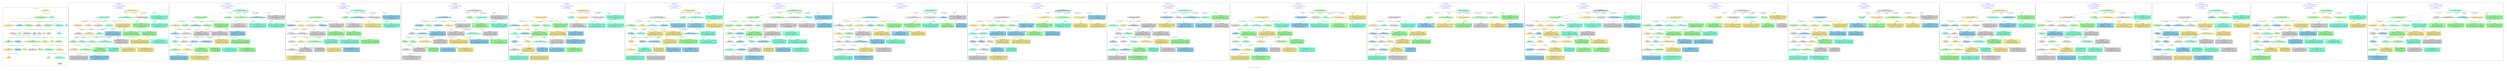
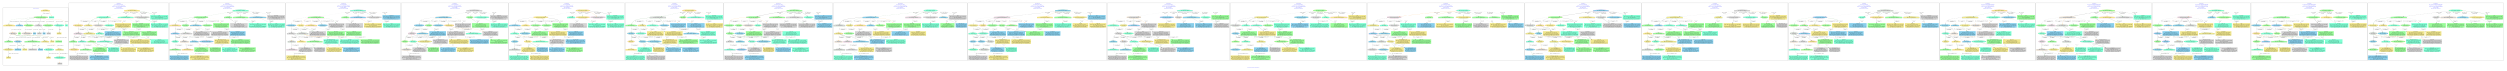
node "type": fillcolor khaki -> skyblue
node "collection": fillcolor aquamarine -> khaki
node "artistName": fillcolor khaki -> skyblue
